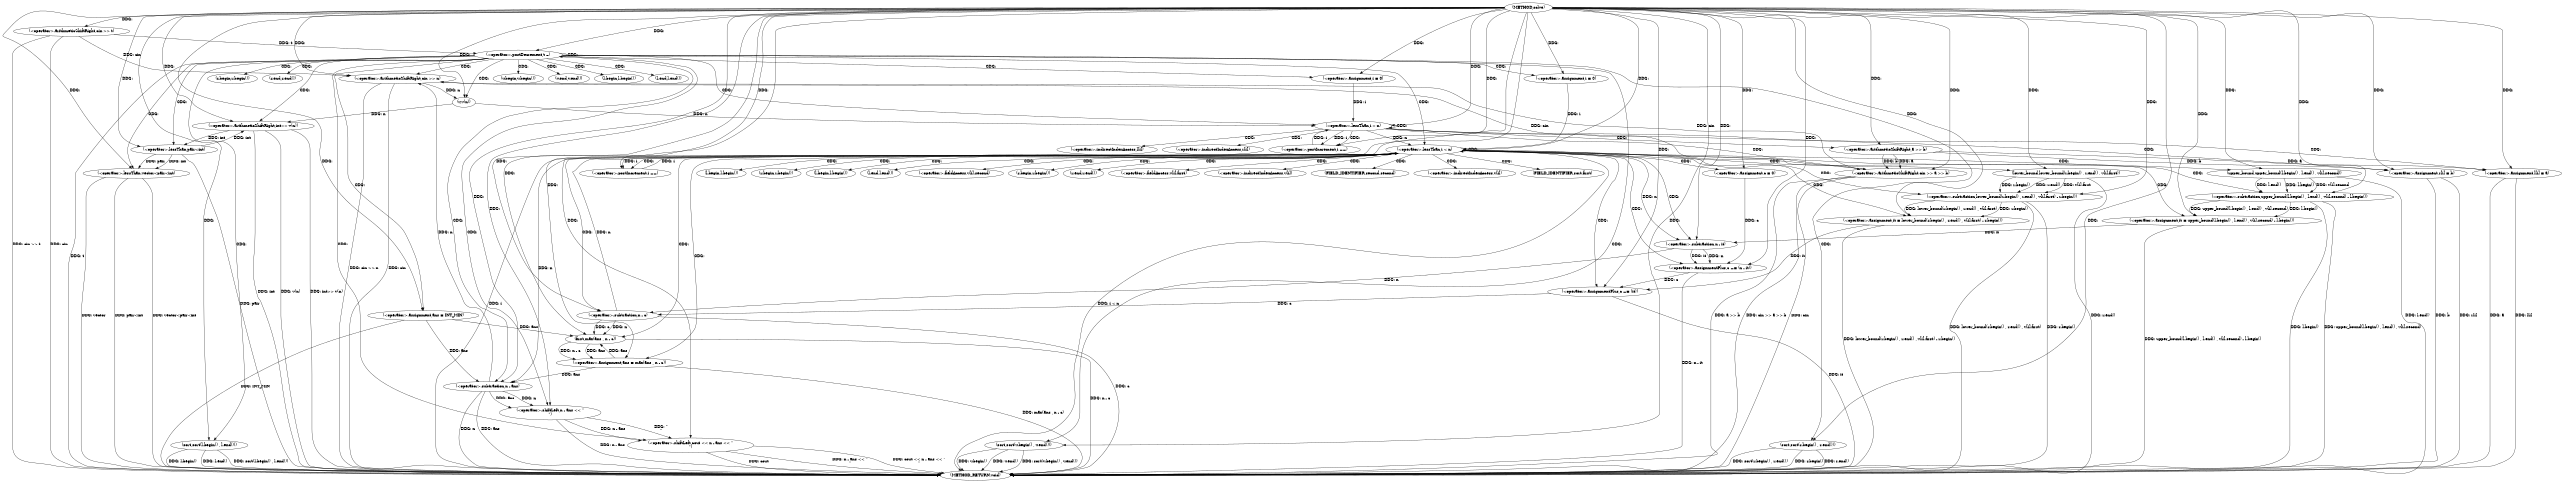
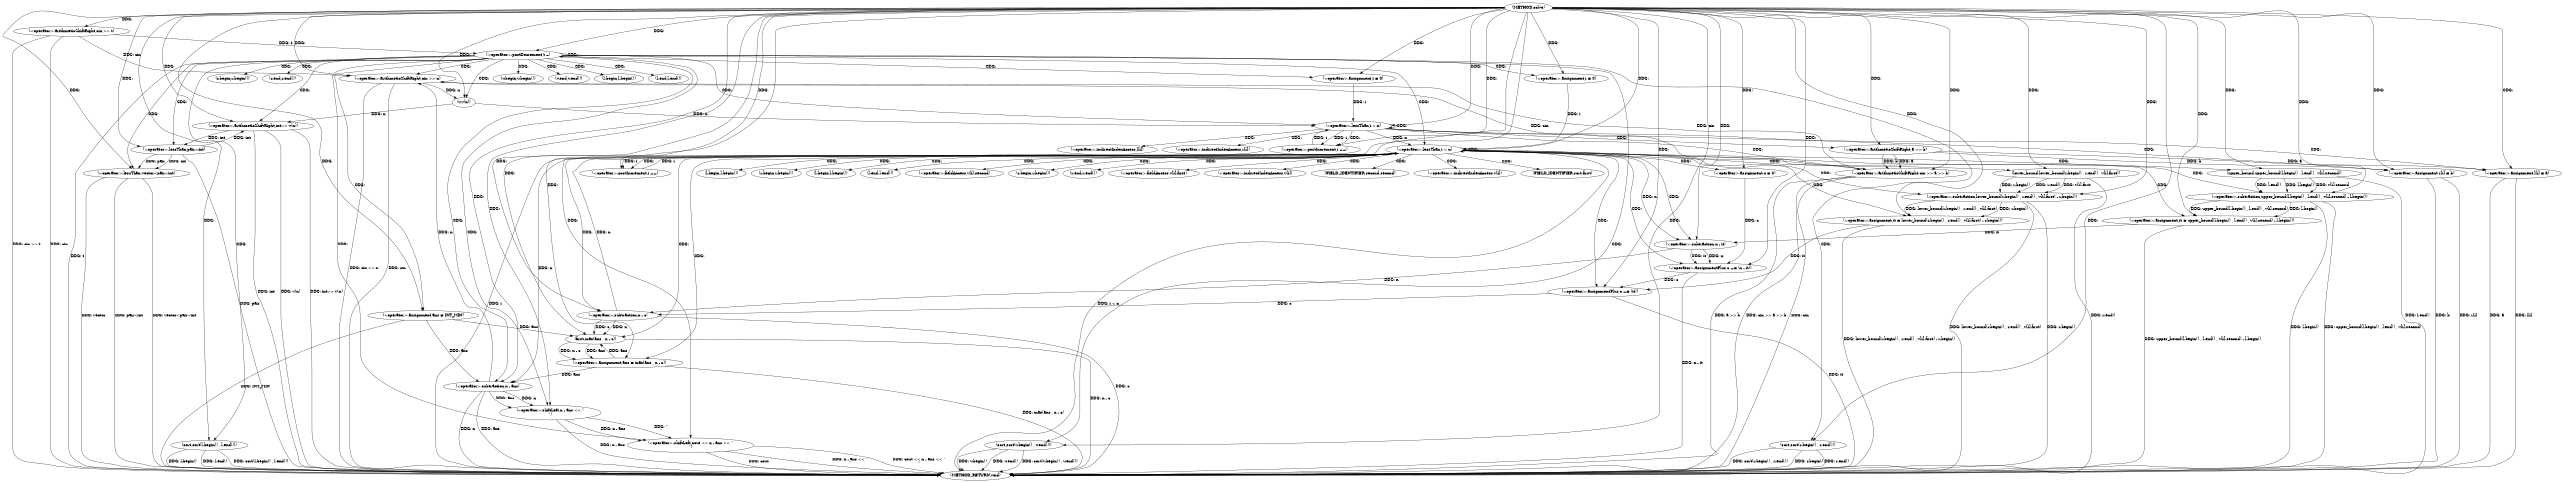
edge "(METHOD,solve)" -> "(<operator>.assignment,l[i] = a)": label "DDG: " -> "CDG: "
